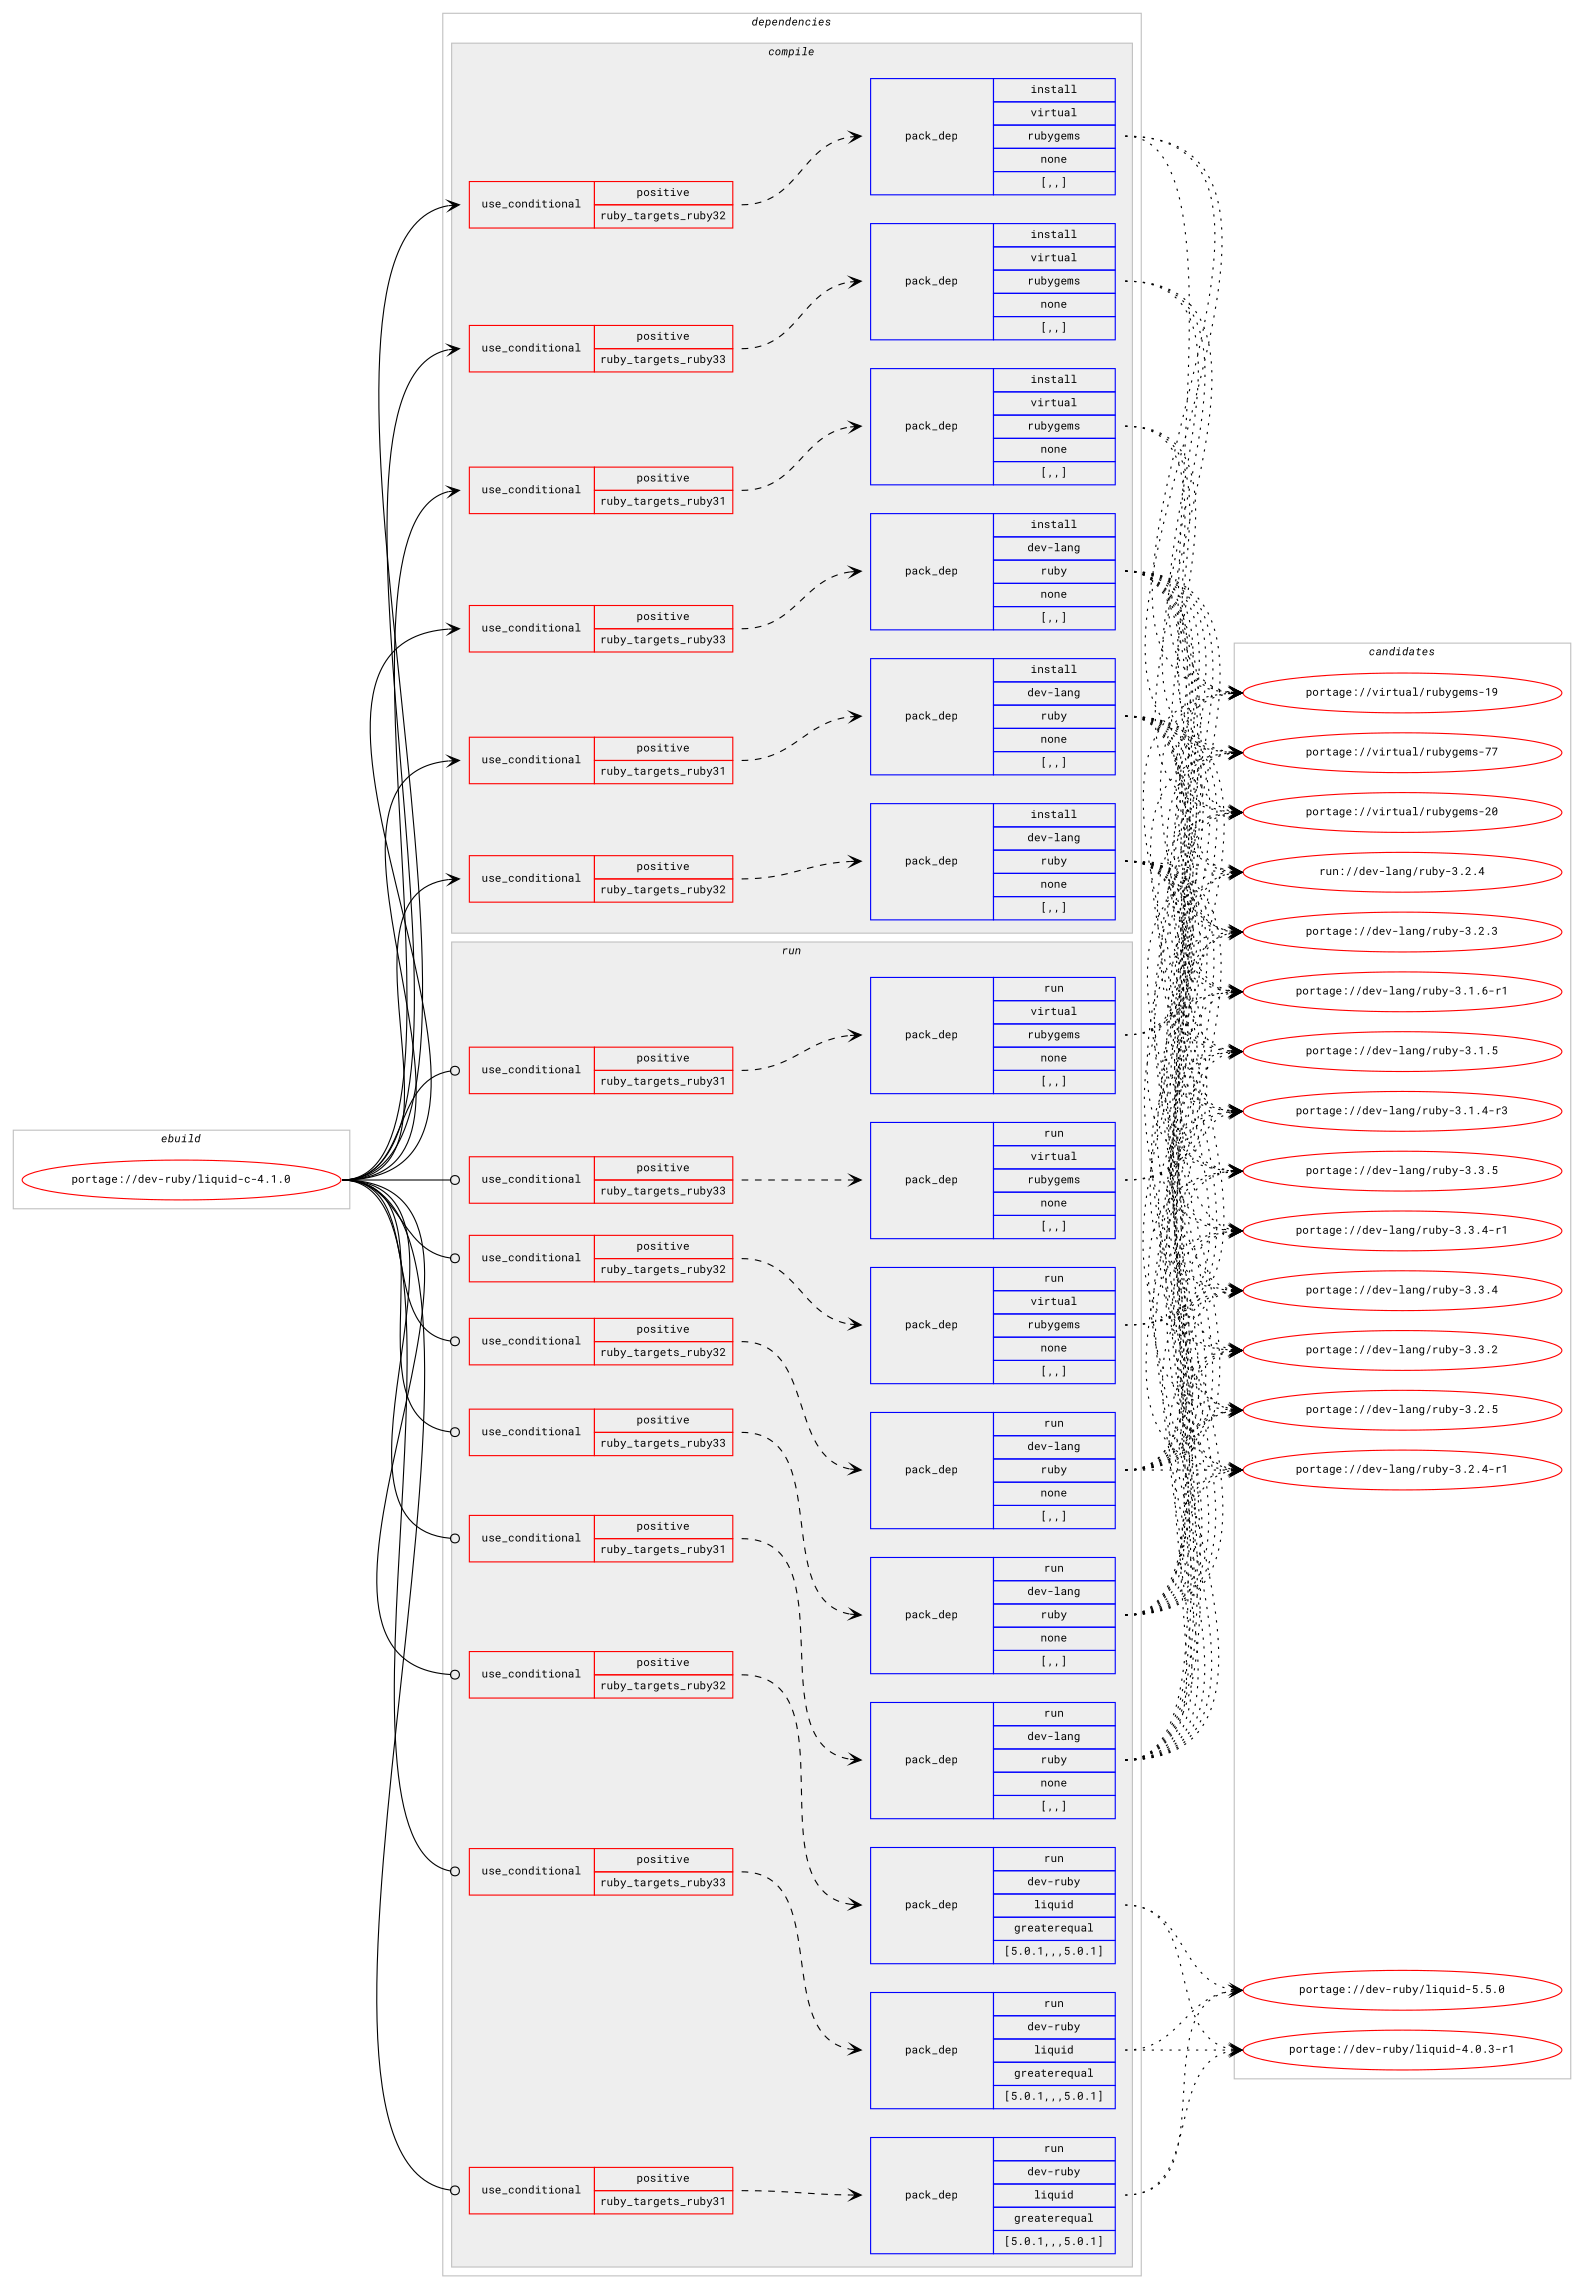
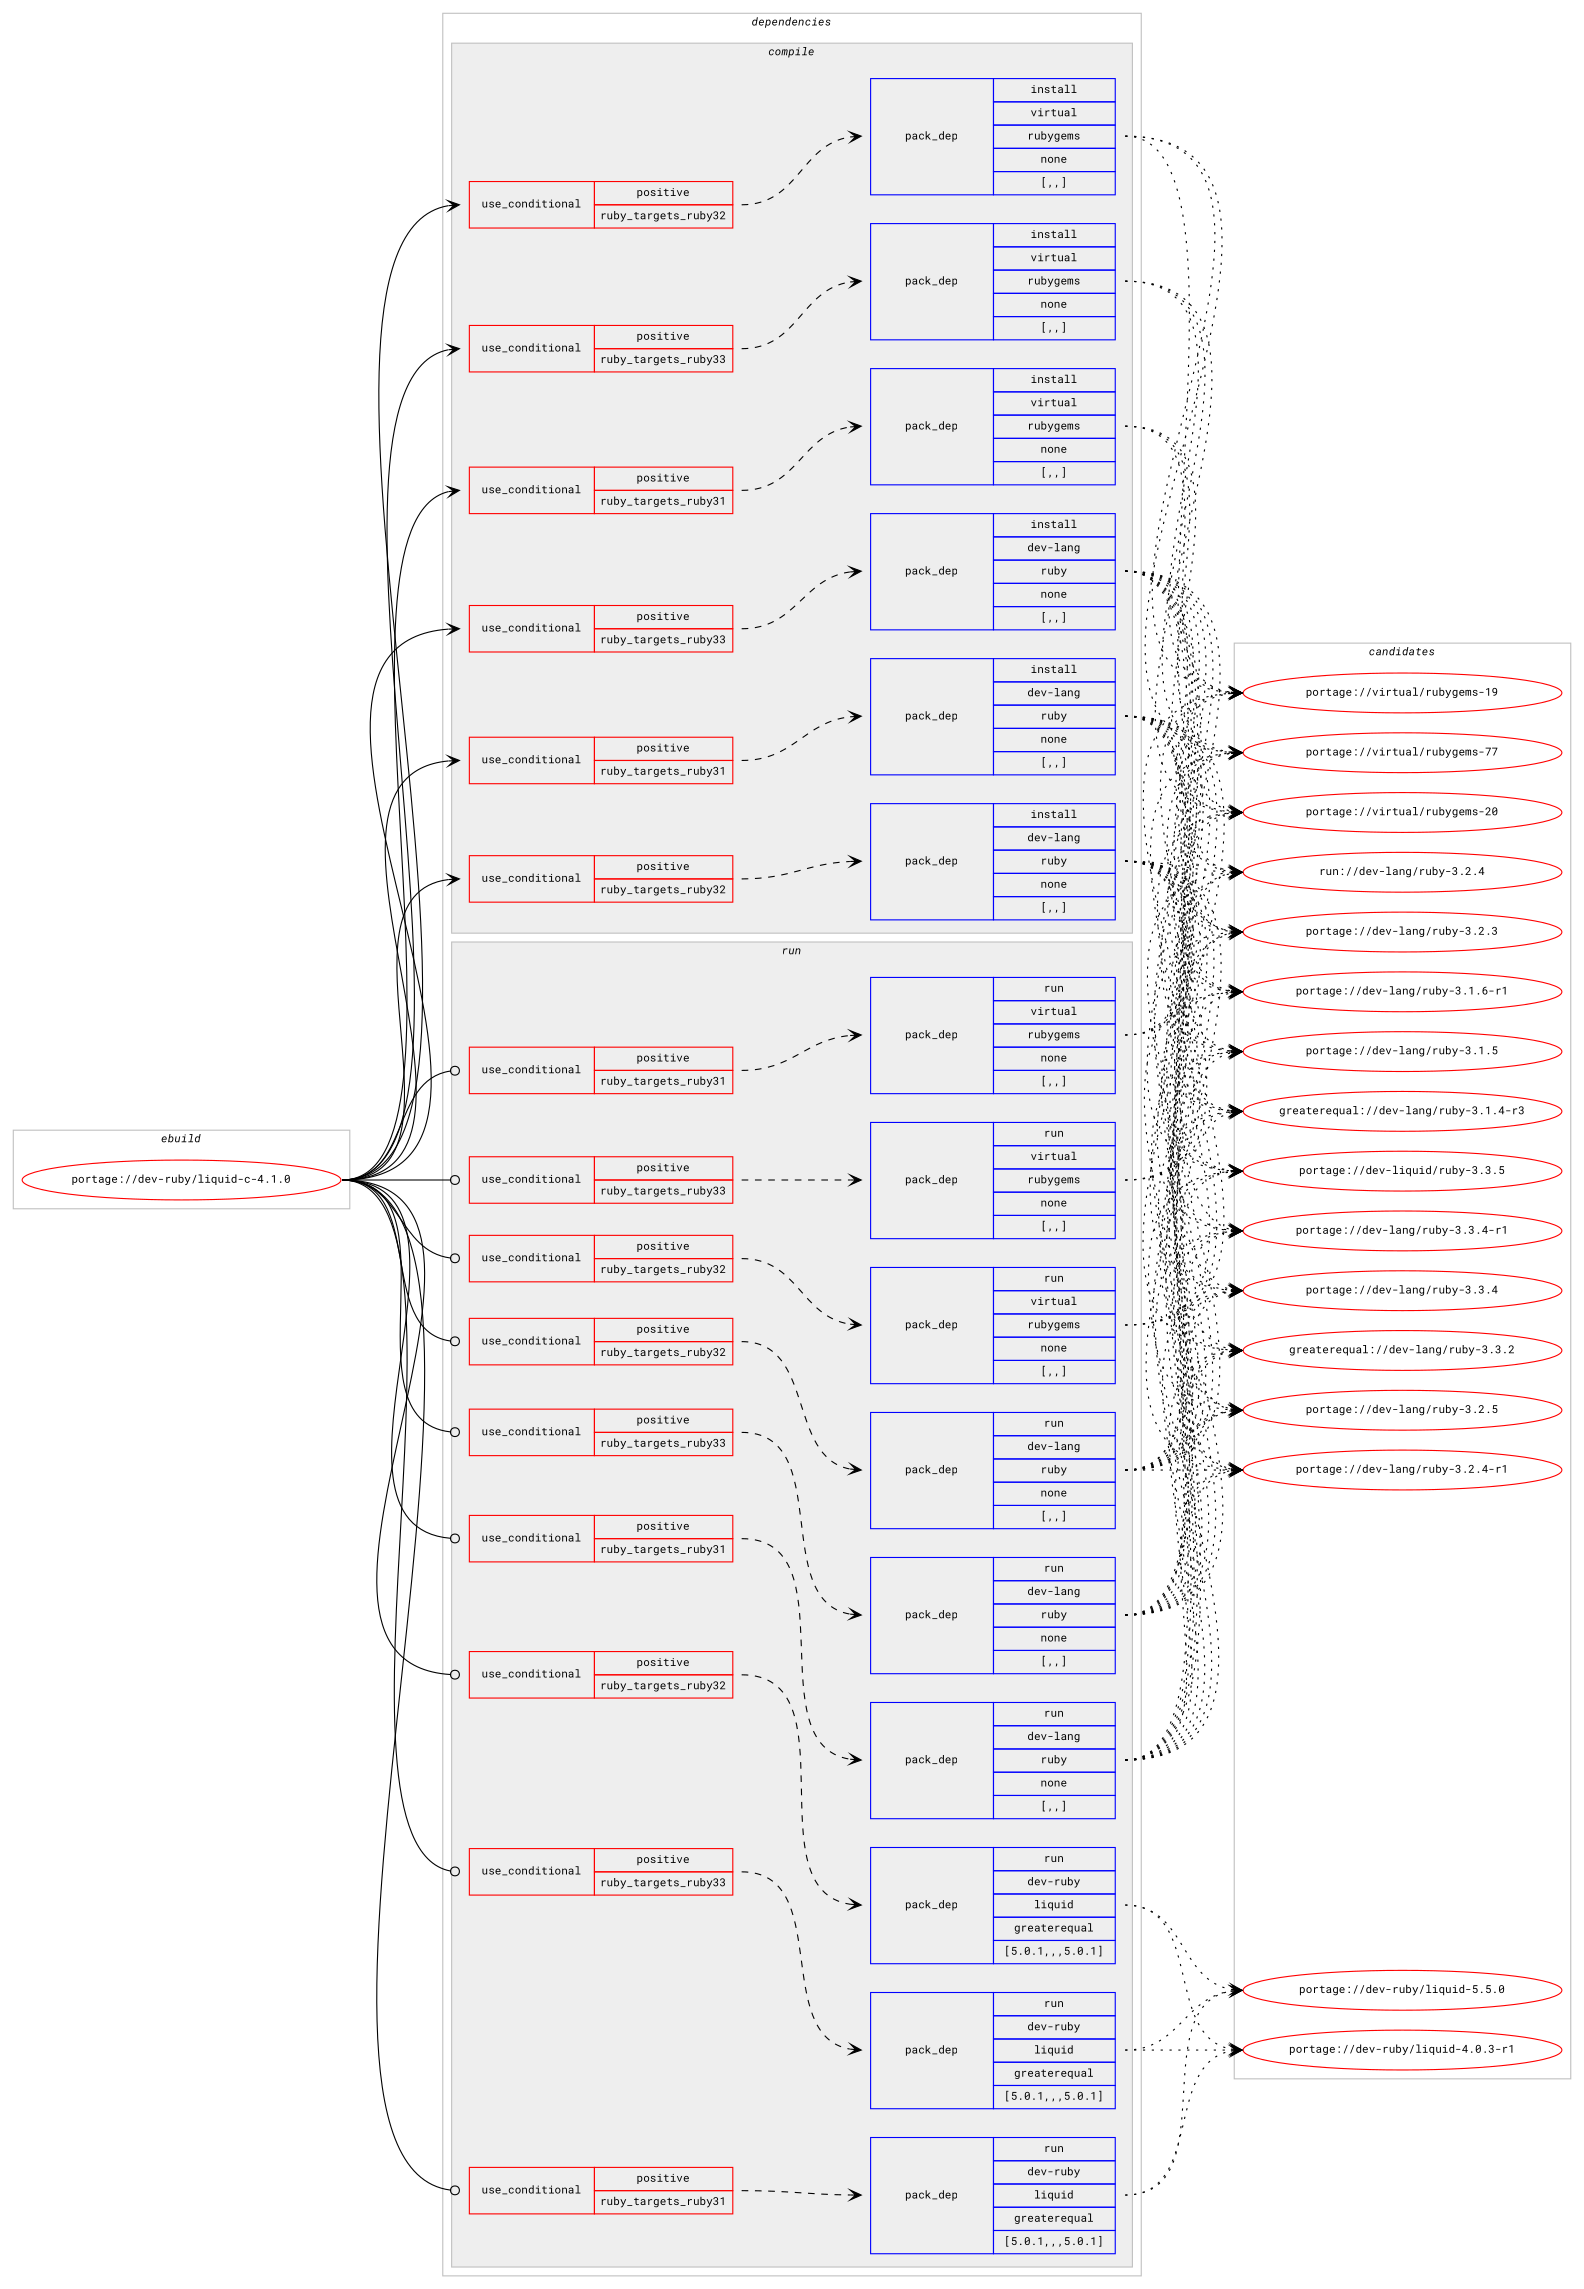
node "portage://dev-lang/ruby-3.1.4-r3": label "portage://dev-lang/ruby-3.1.4-r3" -> "greaterequal://dev-lang/ruby-3.1.4-r3"
node "portage://dev-lang/ruby-3.3.5": label "portage://dev-lang/ruby-3.3.5" -> "portage://dev-liquid/ruby-3.3.5"
node "portage://dev-lang/ruby-3.3.2": label "portage://dev-lang/ruby-3.3.2" -> "greaterequal://dev-lang/ruby-3.3.2"
